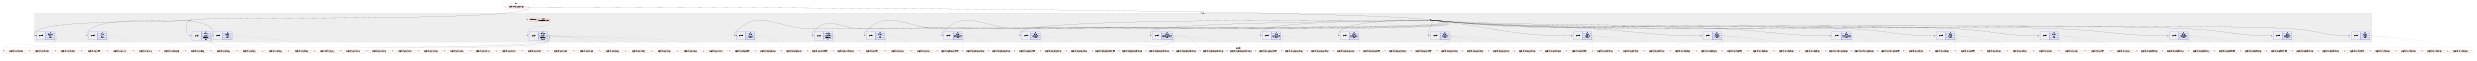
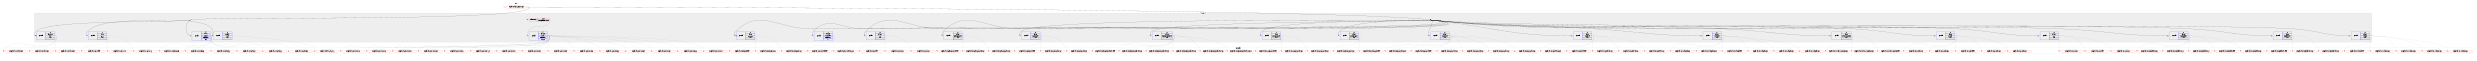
node "portage://dev-ros/navfn-1.16.1": removed
